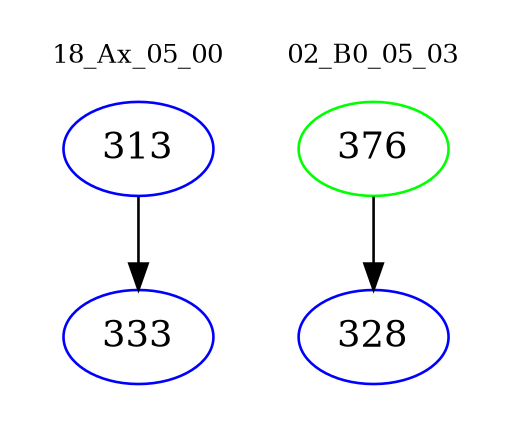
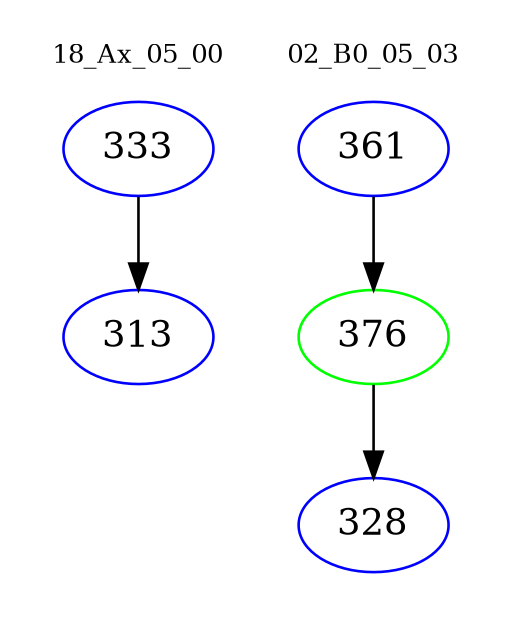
node "361": added
edge "313" -> "333": reversed
